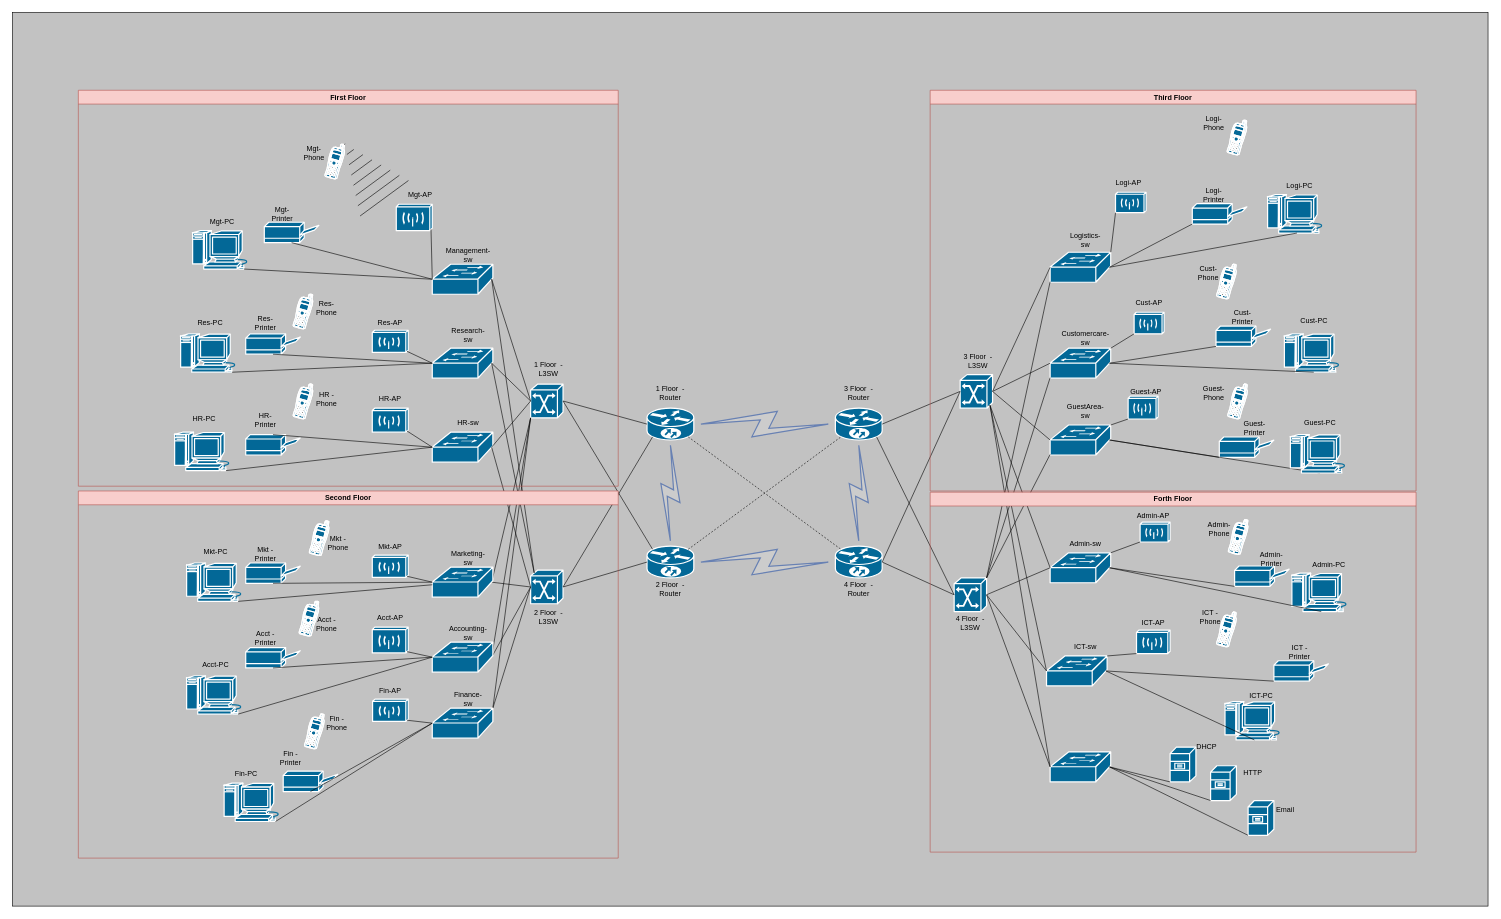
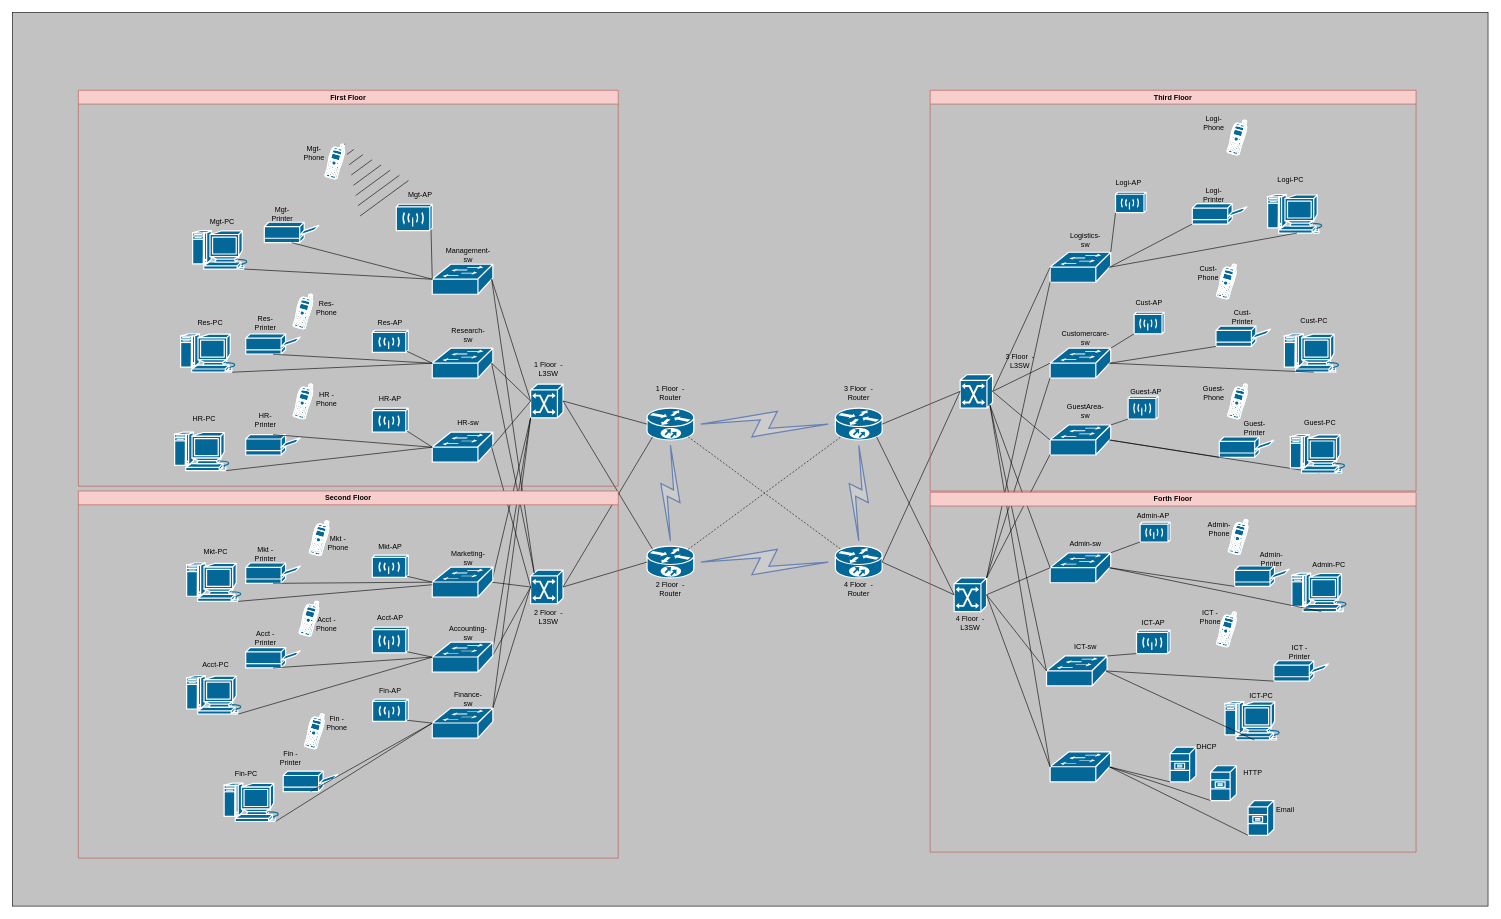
node "Logi-PC": moved (1300, 186) -> (1291, 180)
node "3 Floor - L3SW": moved (978, 362) -> (1020, 362)
